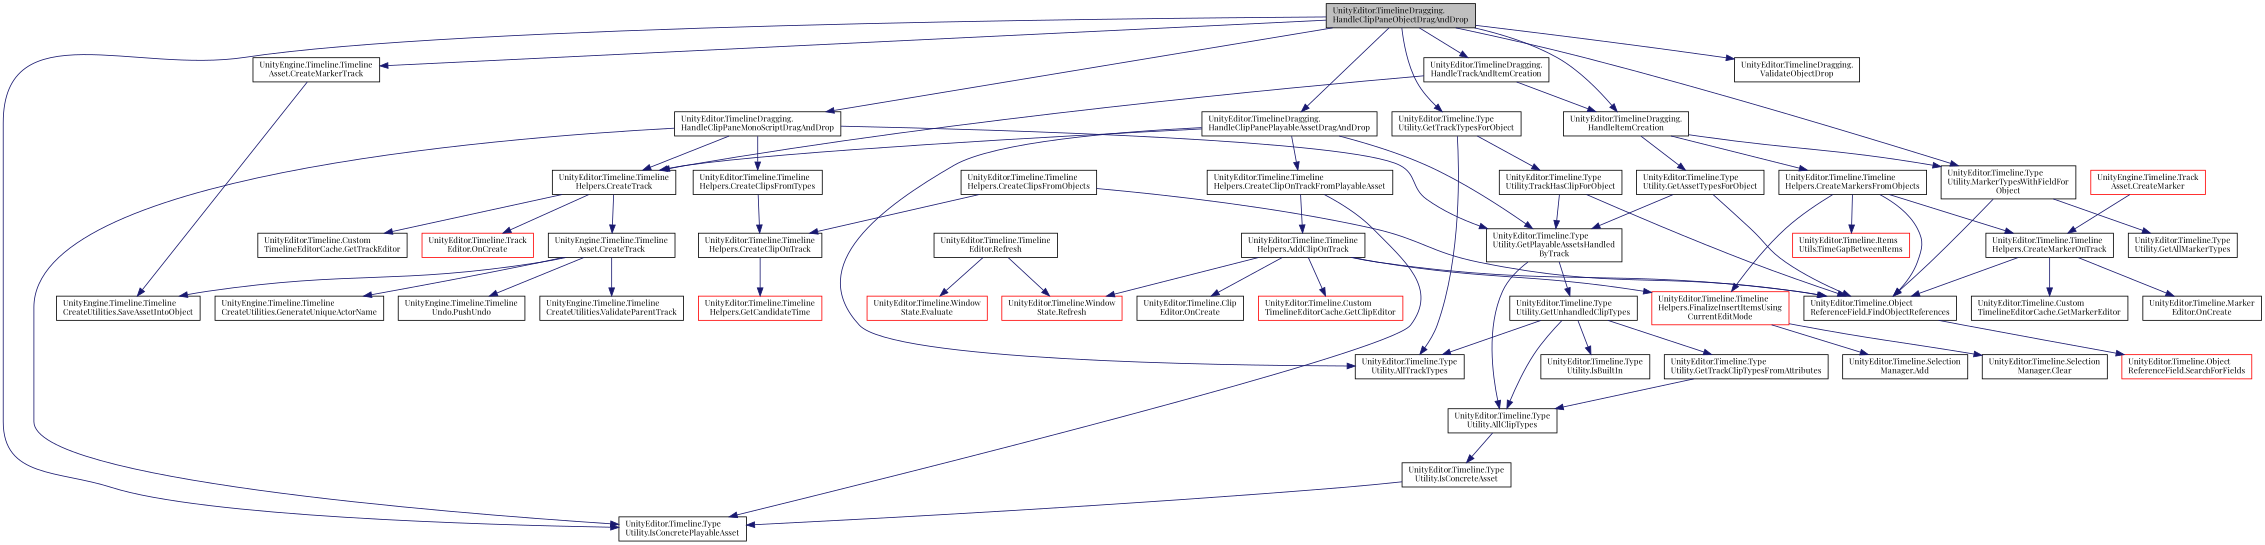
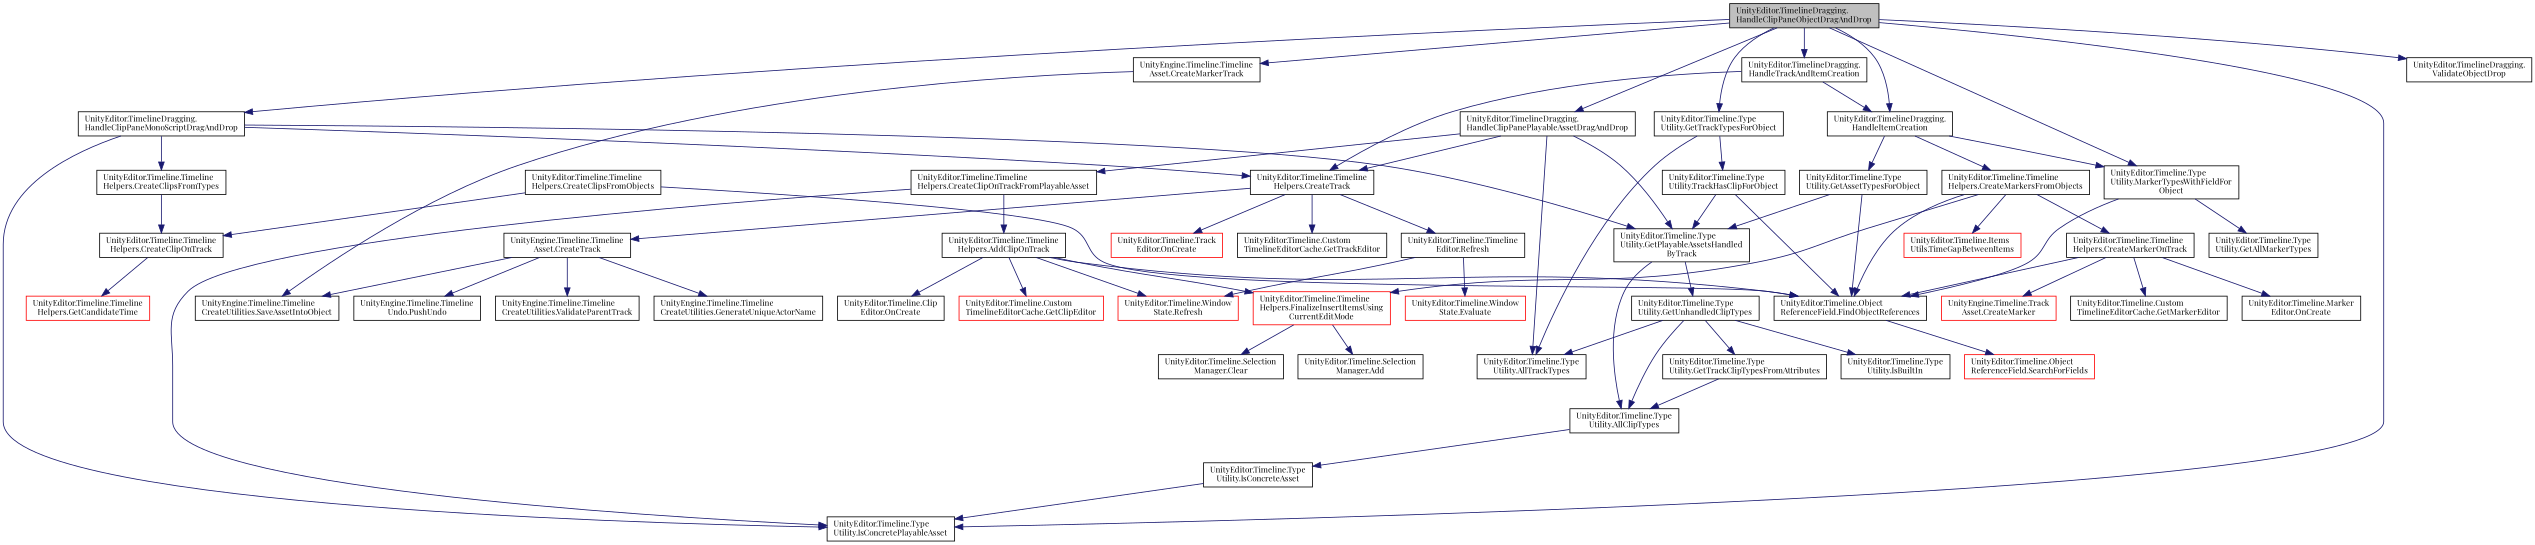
edge "UnityEngine.Timeline.Track Asset.CreateMarker" -> "UnityEditor.Timeline.Timeline Helpers.CreateMarkerOnTrack": reversed
edge "UnityEditor.Timeline.Timeline Helpers.CreateTrack" -> "UnityEditor.Timeline.Timeline Editor.Refresh": added
